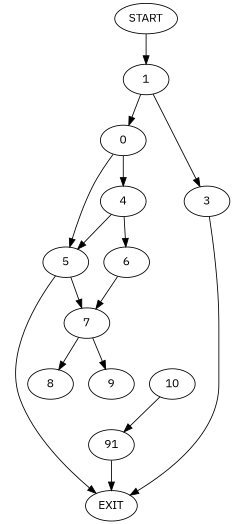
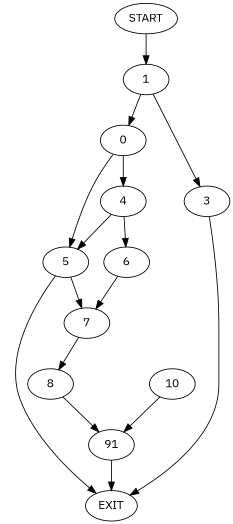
node "9": removed
edge "8" -> "91": added
